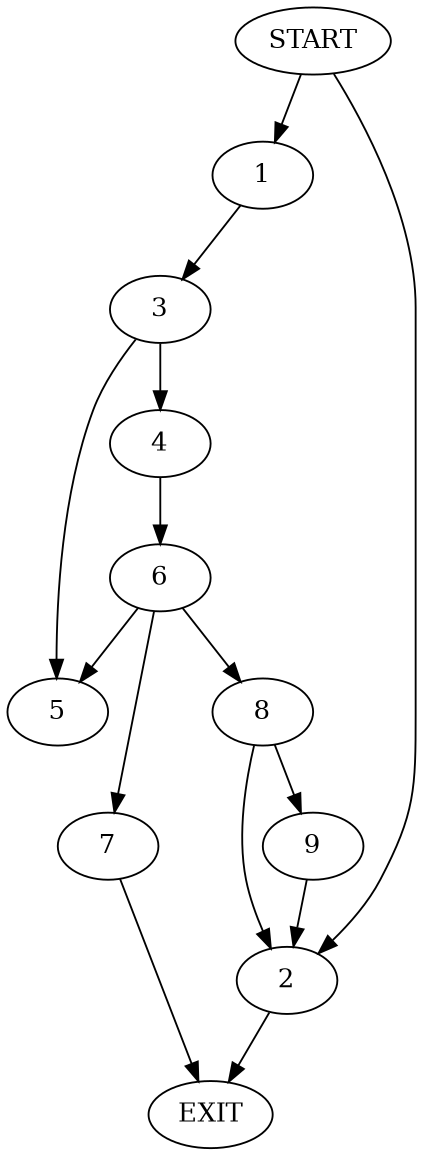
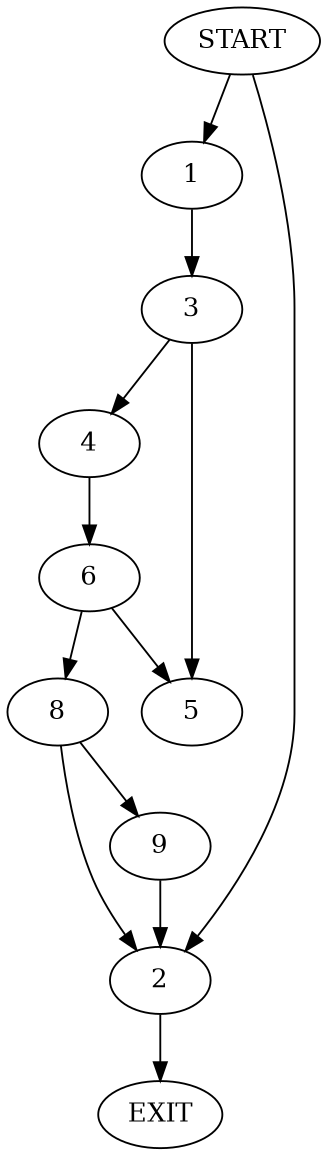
node "7": removed
